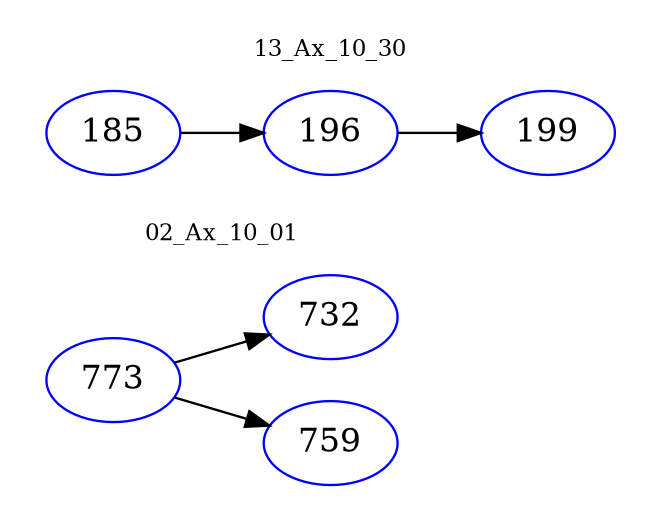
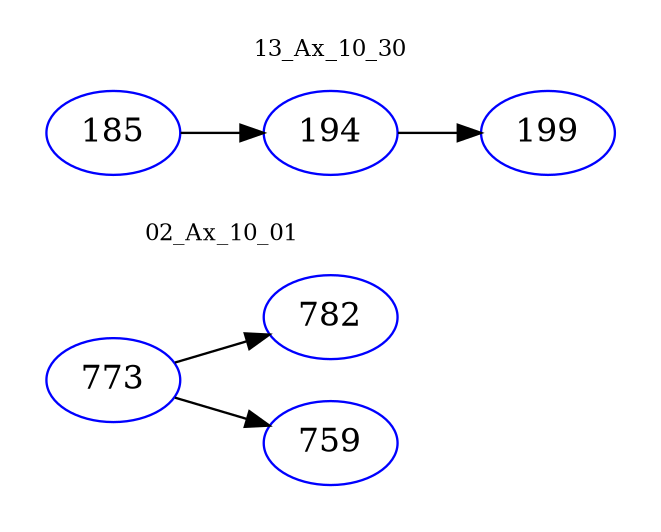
node "196": label "196" -> "194"
node "732": label "732" -> "782"
